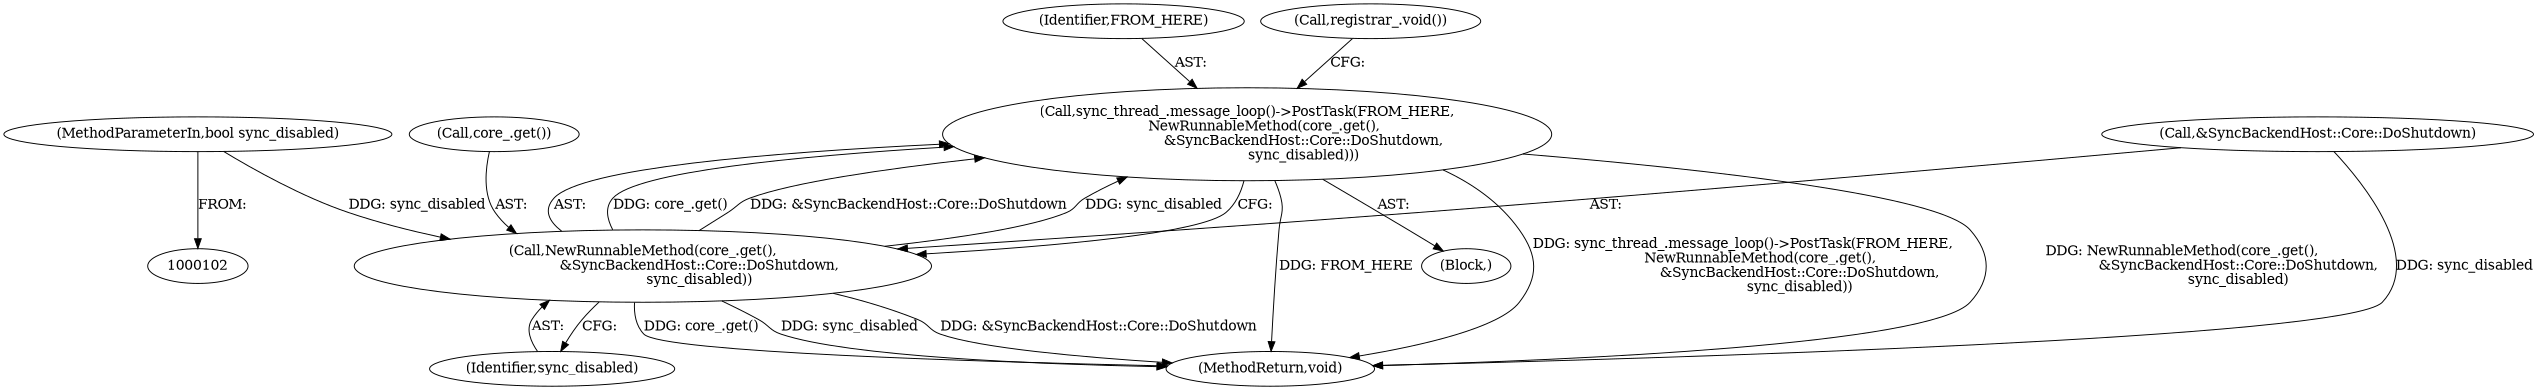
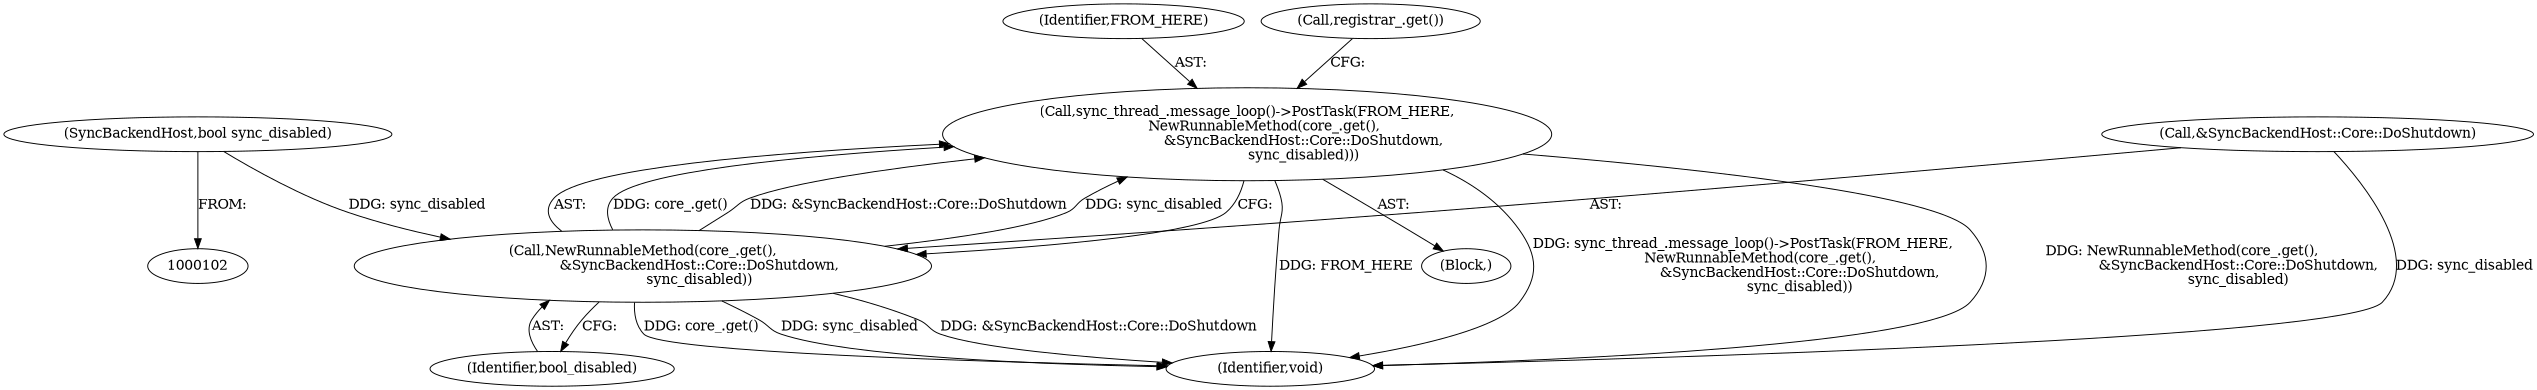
node "(Call,registrar_.void())": label "(Call,registrar_.void())" -> "(Call,registrar_.get())"
node "(MethodParameterIn,bool sync_disabled)": label "(MethodParameterIn,bool sync_disabled)" -> "(SyncBackendHost,bool sync_disabled)"
node "(Call,core_.get())": removed
node "(Identifier,sync_disabled)": label "(Identifier,sync_disabled)" -> "(Identifier,bool_disabled)"
node "(MethodReturn,void)": label "(MethodReturn,void)" -> "(Identifier,void)"
